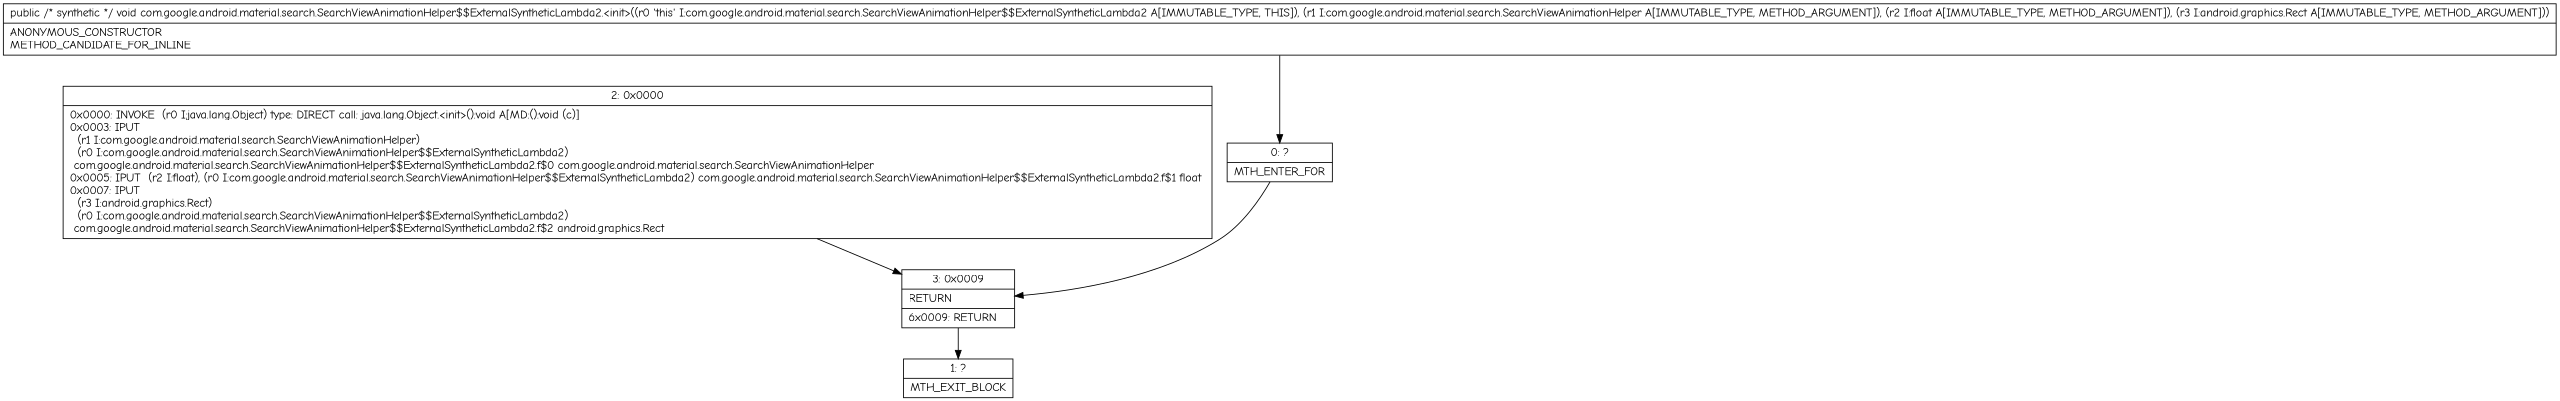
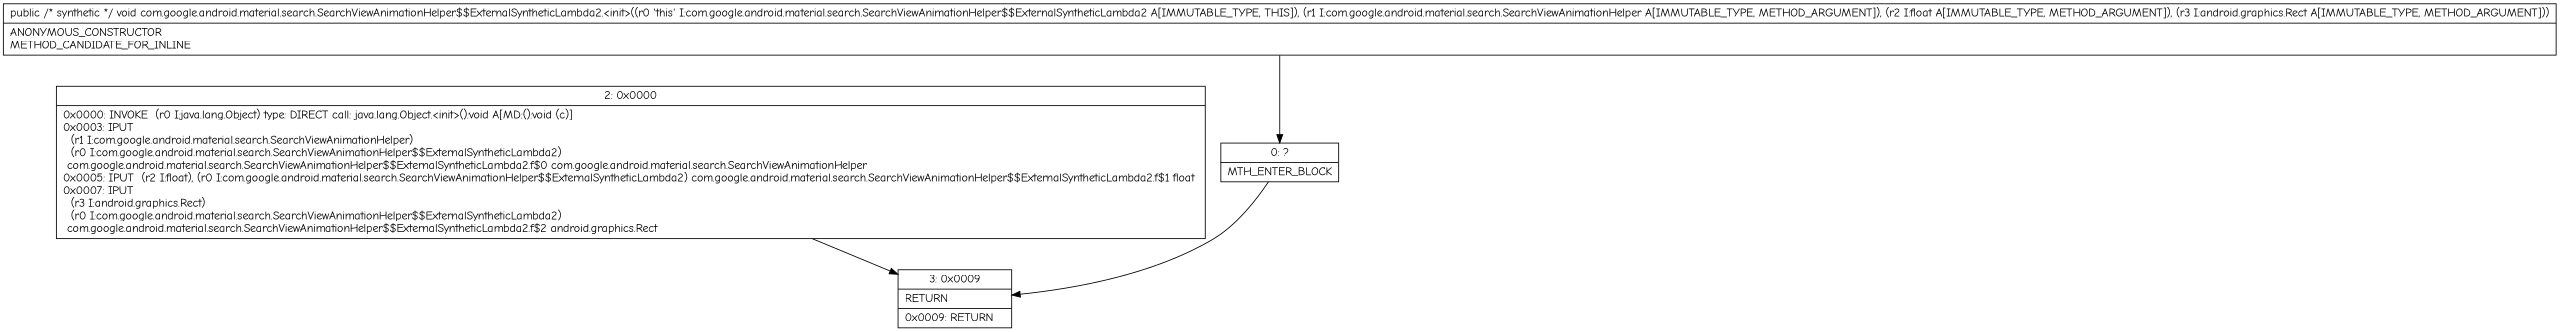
node "0: ?": text "MTH_ENTER_FOR" -> "MTH_ENTER_BLOCK"
node "3: 0x0009": text "6x0009: RETURN" -> "0x0009: RETURN"
node "1: ?": removed
